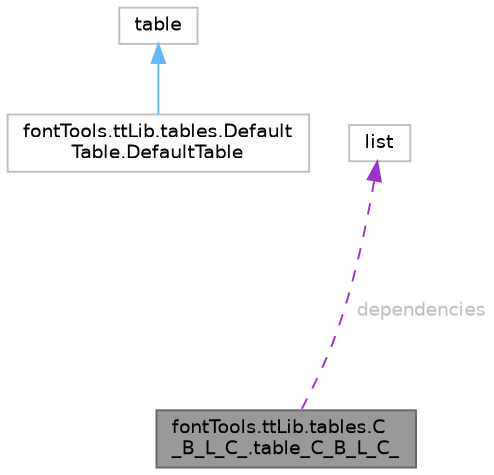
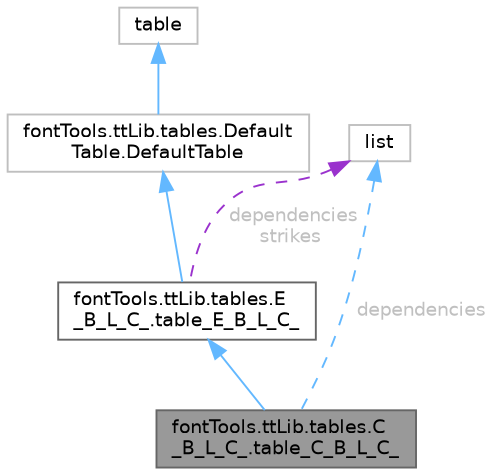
edge "fontTools.ttLib.tables.C _B_L_C_.table_C_B_L_C_" -> "list": color darkorchid3 -> steelblue1
node "fontTools.ttLib.tables.E _B_L_C_.table_E_B_L_C_": added
